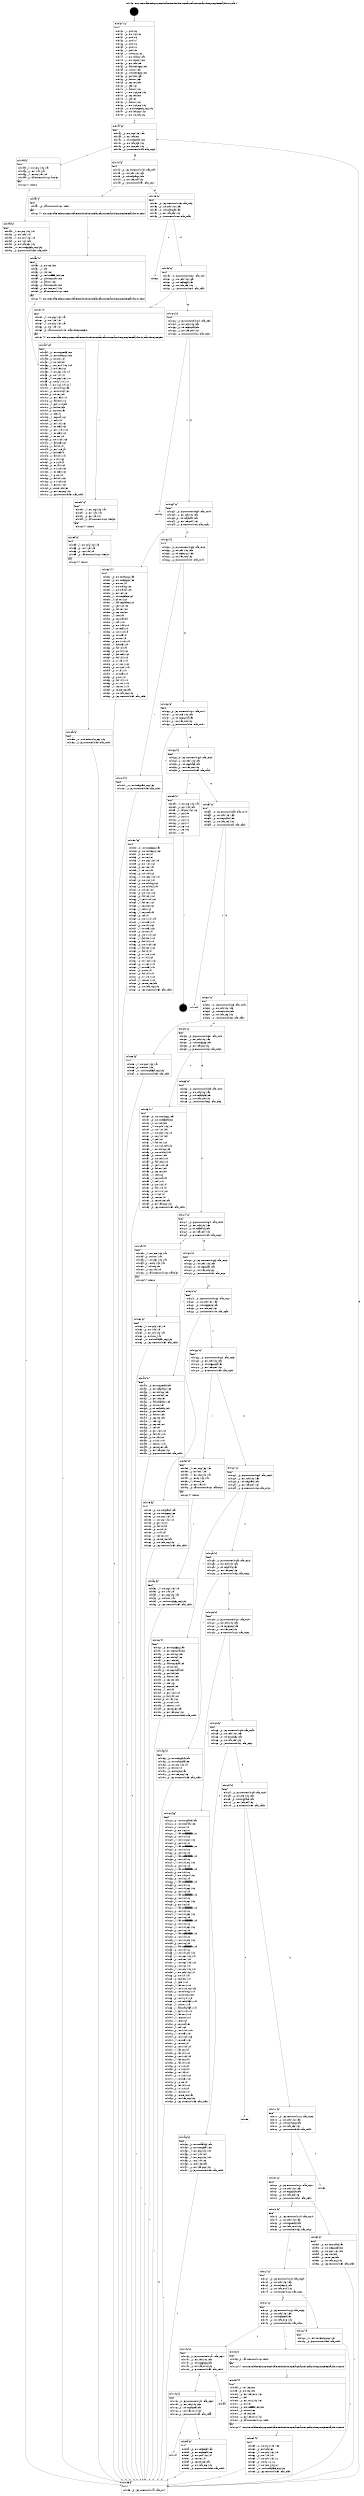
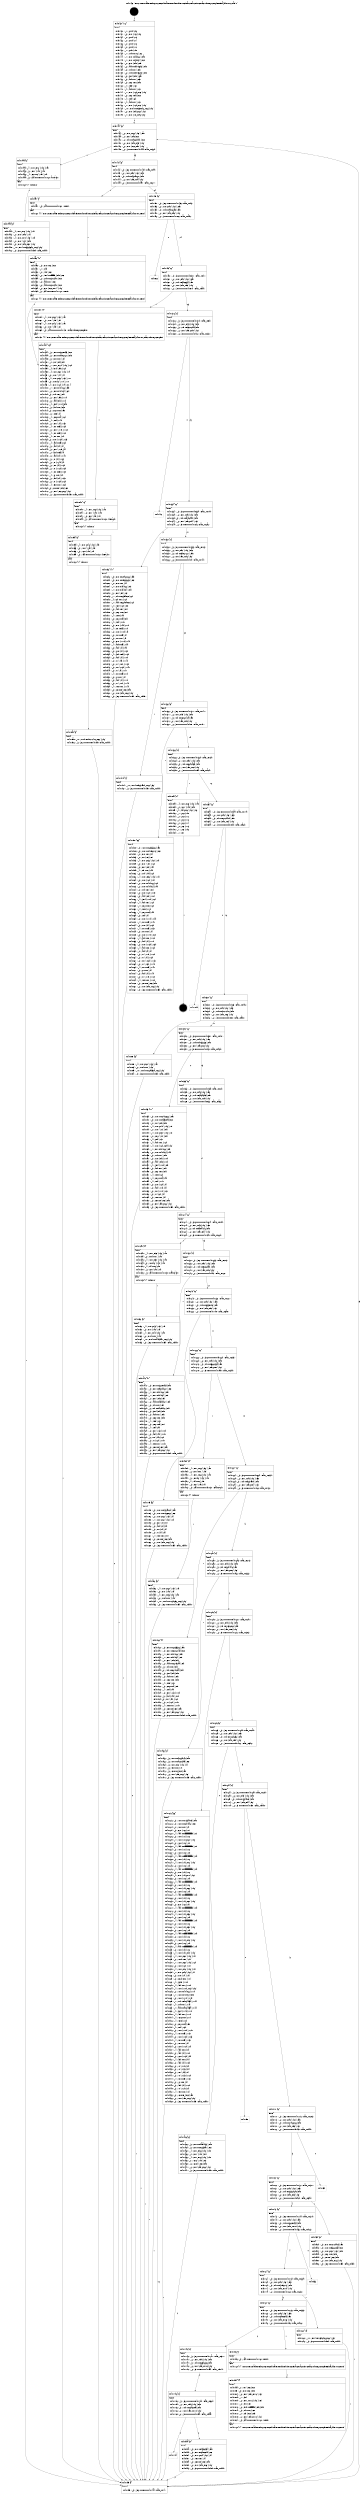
node "0x401f53": added
node "0x401fa9": removed
node "0x401e29 [42]": removed
